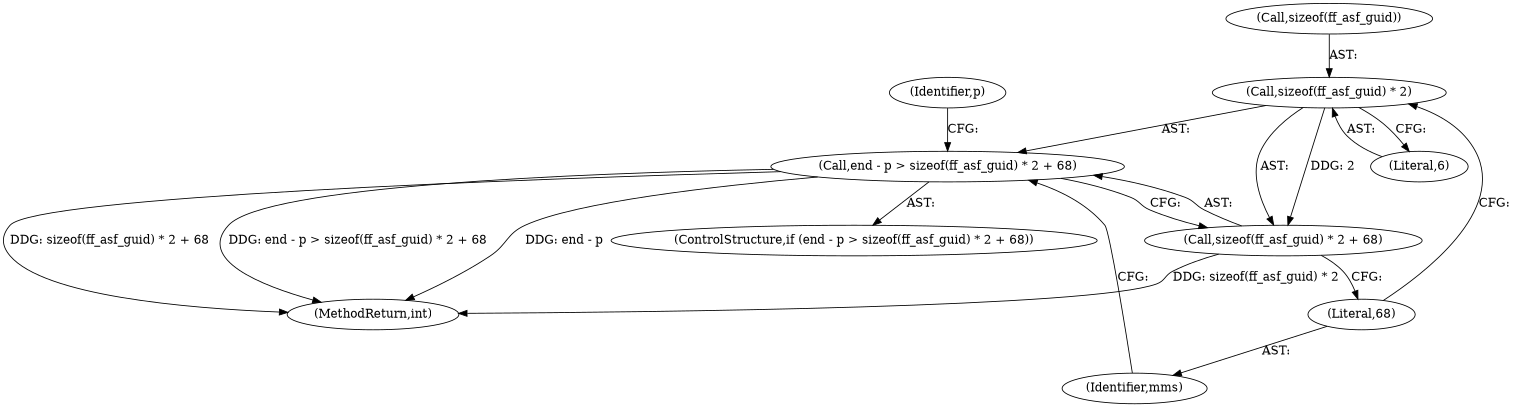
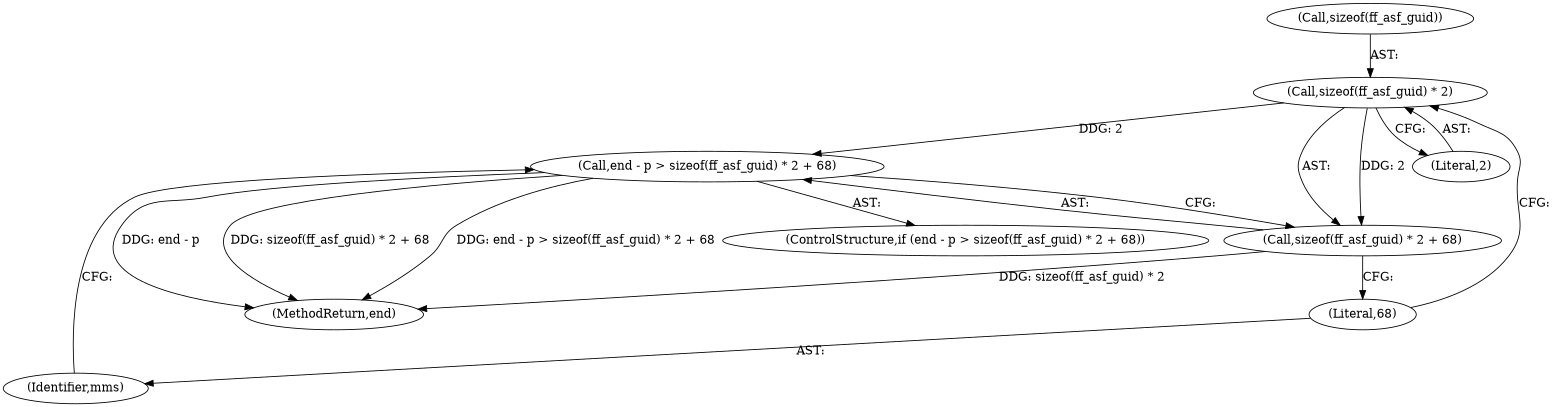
node "(Identifier,p)": removed
edge "(Call,sizeof(ff_asf_guid) * 2)" -> "(Call,end - p > sizeof(ff_asf_guid) * 2 + 68)": label "AST: " -> "DDG: 2"
node "(Literal,6)": label "(Literal,6)" -> "(Literal,2)"
node "(MethodReturn,int)": label "(MethodReturn,int)" -> "(MethodReturn,end)"
